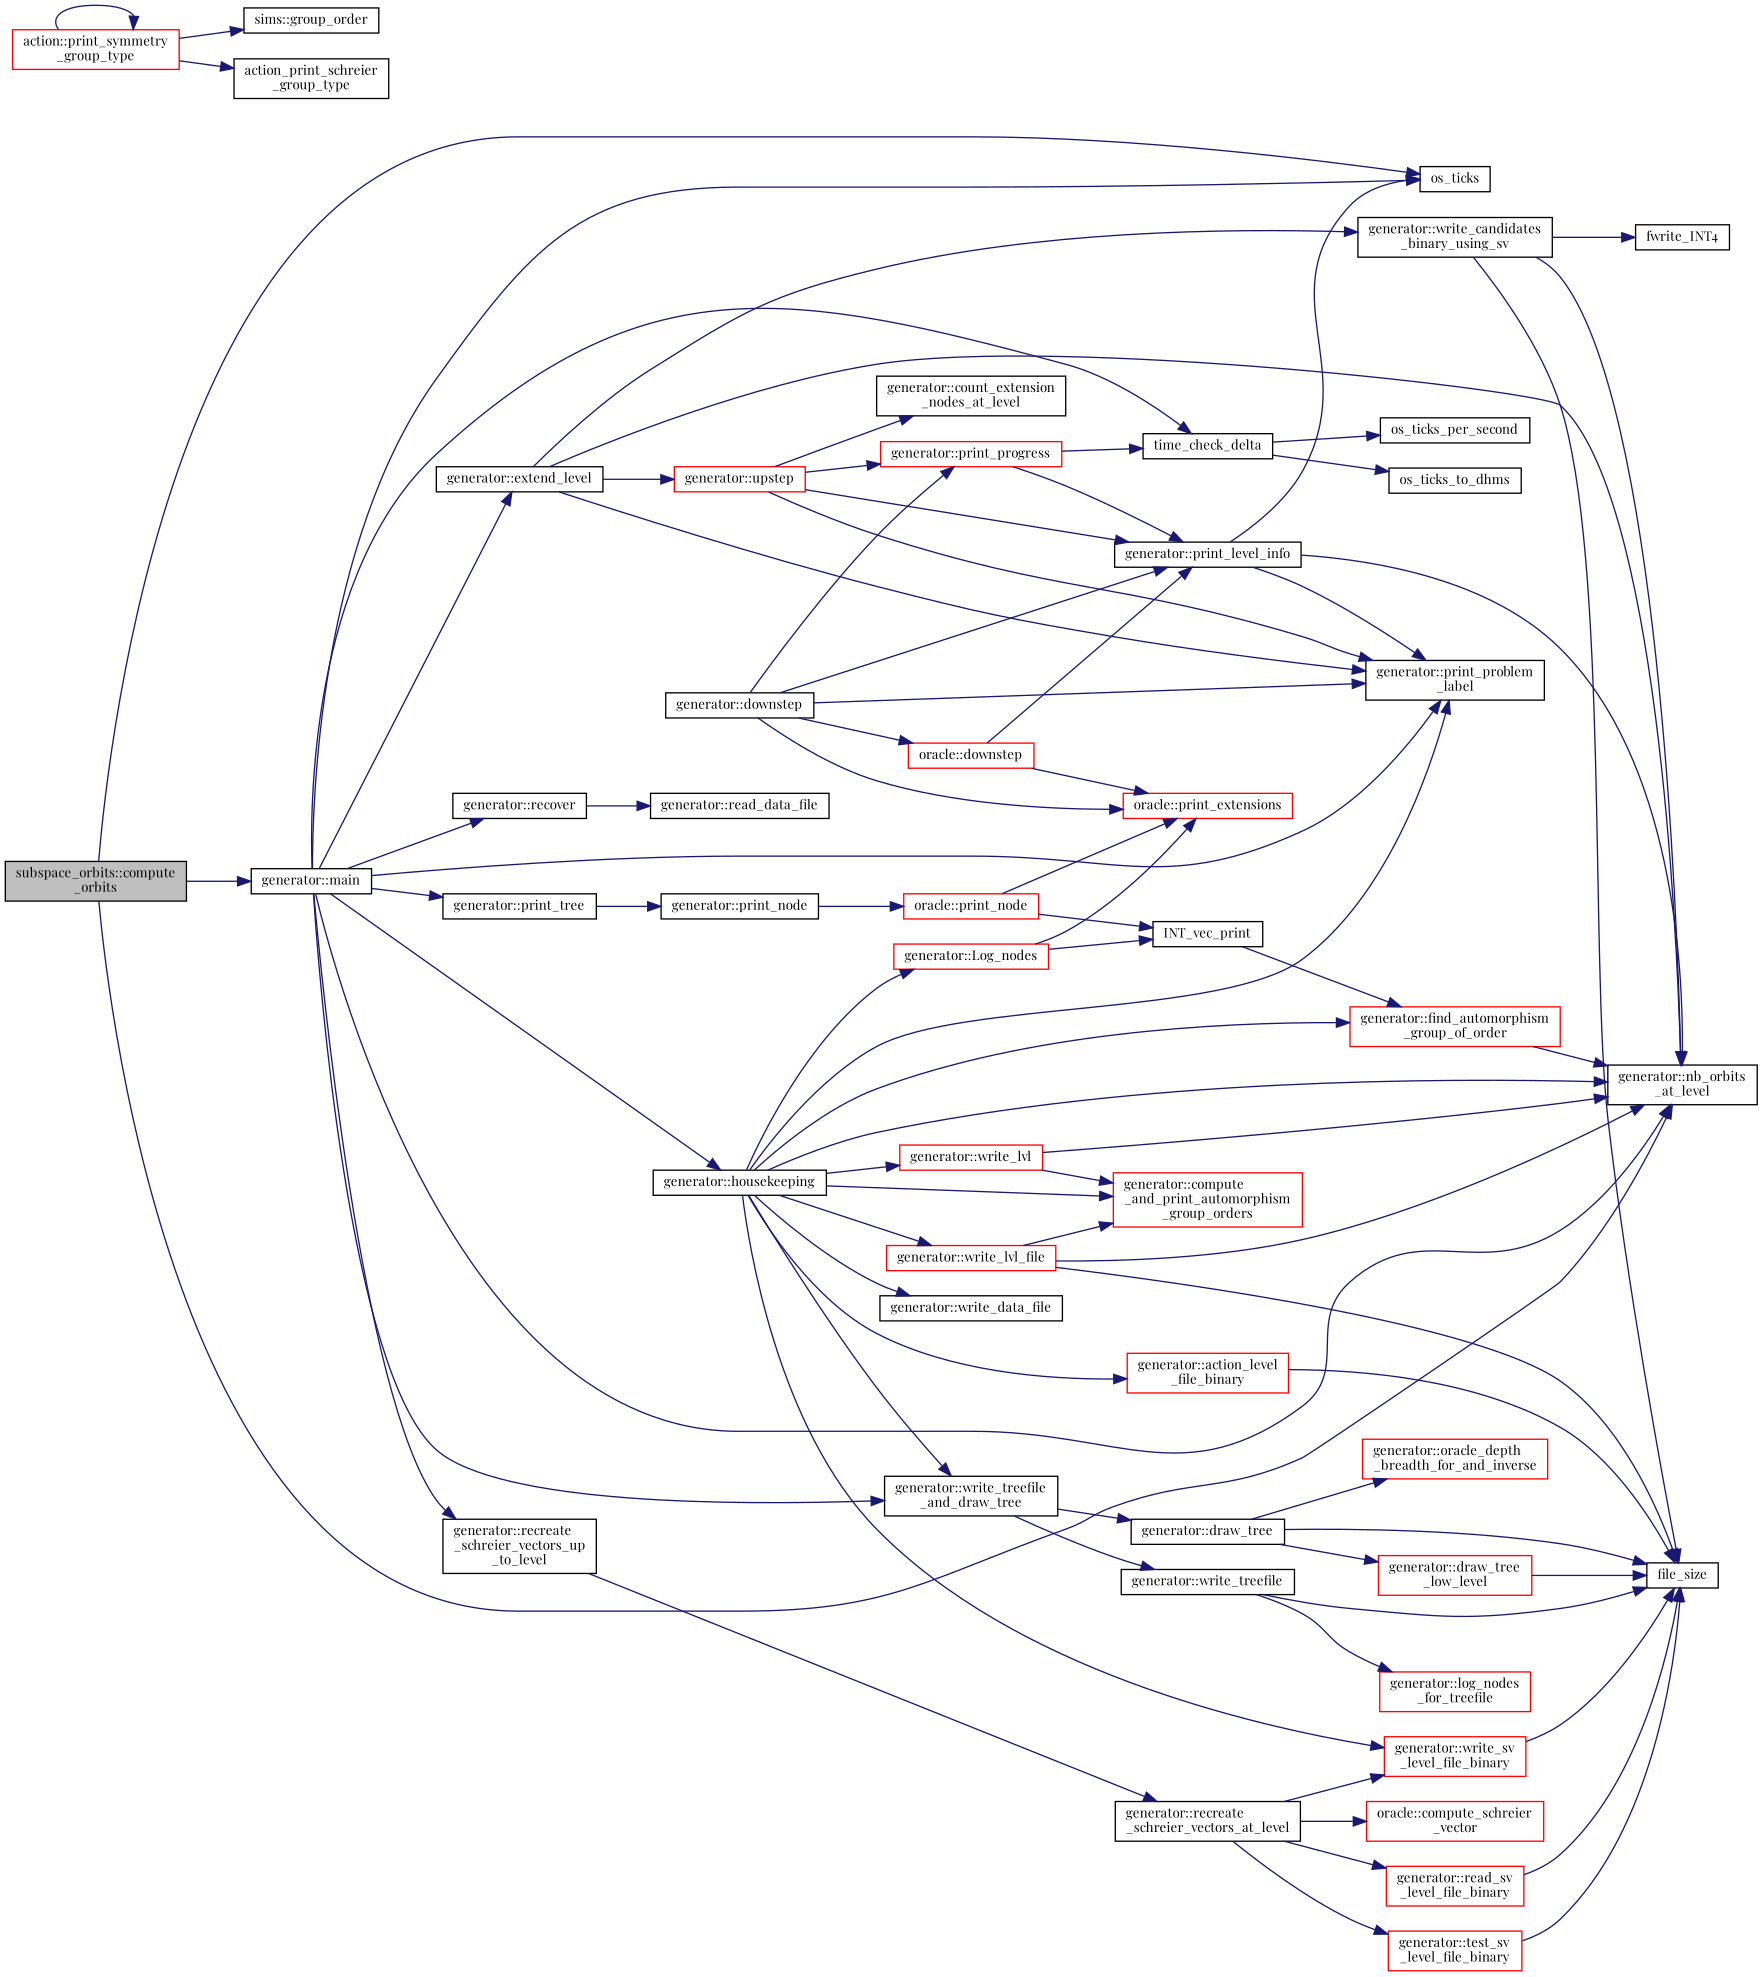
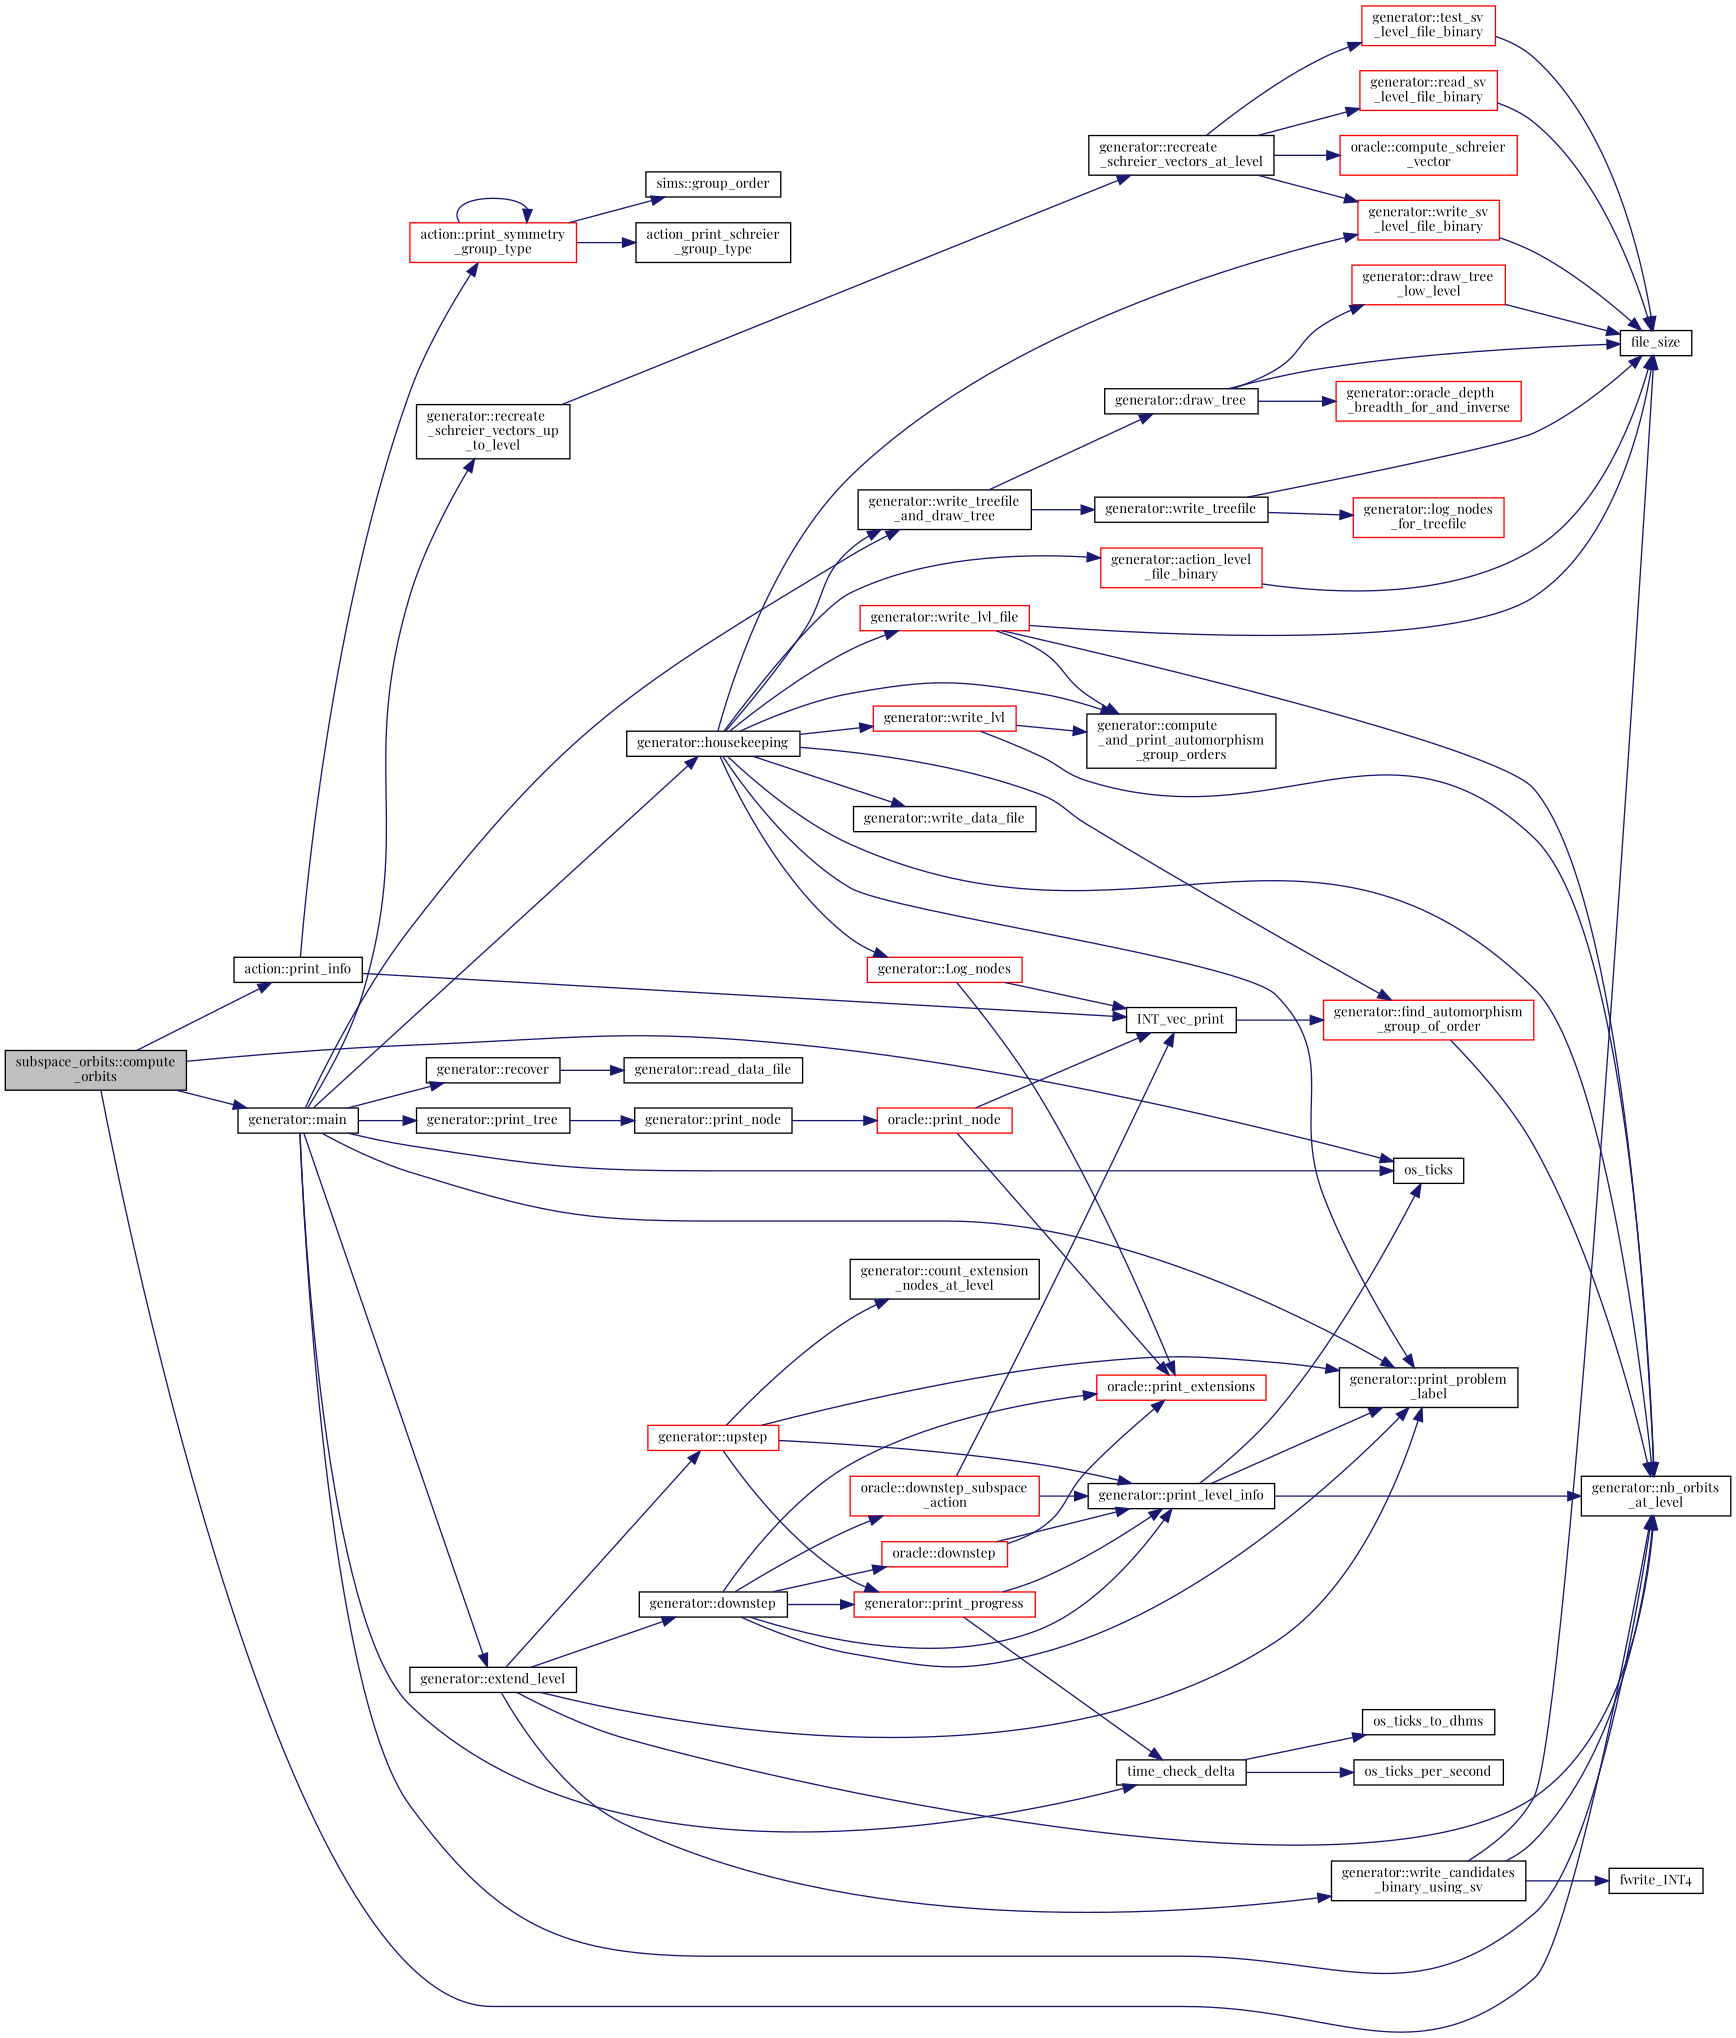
node "action::print_info": added
node "generator::compute _and_print_automorphism _group_orders": color red -> black
node "oracle::downstep_subspace _action": added
edge "generator::extend_level" -> "generator::downstep": added
